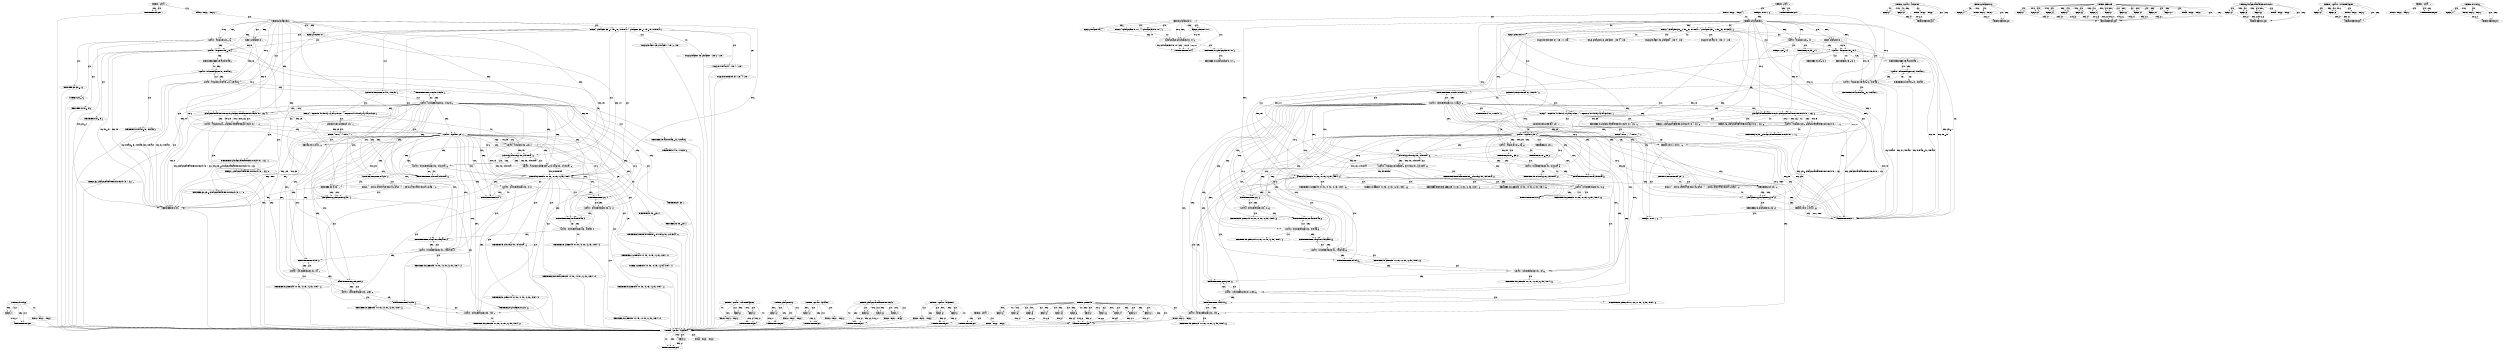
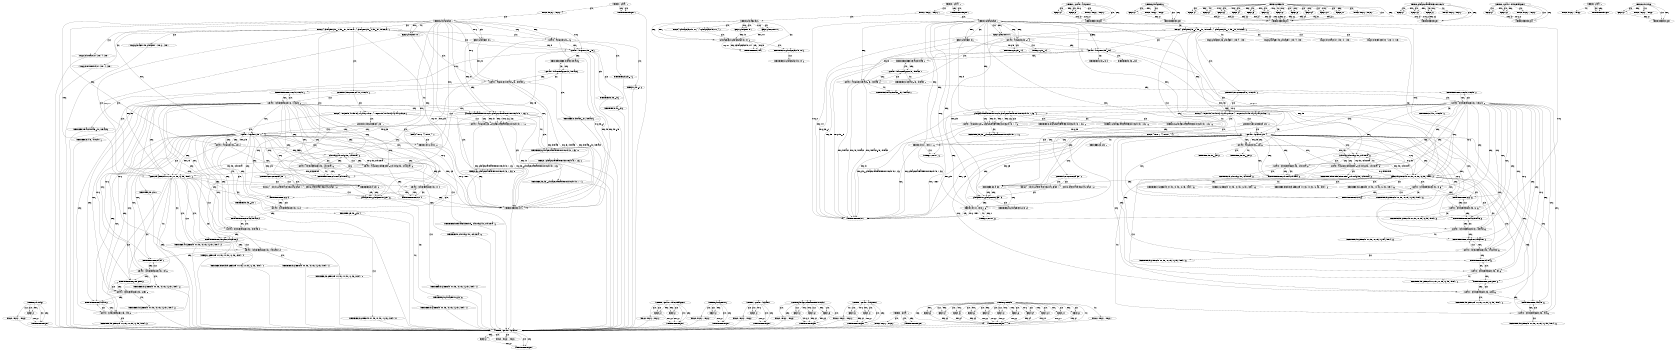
node "<(LOCAL,gdImagePtr pim: gdImagePtr)<SUB>3</SUB>>": removed
edge "(METHOD,_gdImageGifCtx)" -> "(RETURN,return 1;,return 1;)": label "DDG: p6" -> "DDG: "
edge "(METHOD,_gdImageGifCtx)" -> "(METHOD_RETURN,int)": label "AST: " -> "DDG: p7"
edge "(RETURN,return 0;,return 0;)" -> "(LITERAL,1,return 1;)": now "(RETURN,return 0;,return 0;)" -> "(LITERAL,0,return 0;)"
